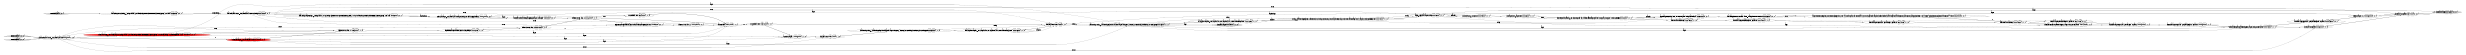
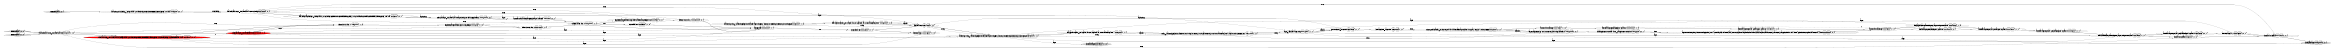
node "flushShard(source)@@@14@@@['1', '1', '0']": removed
